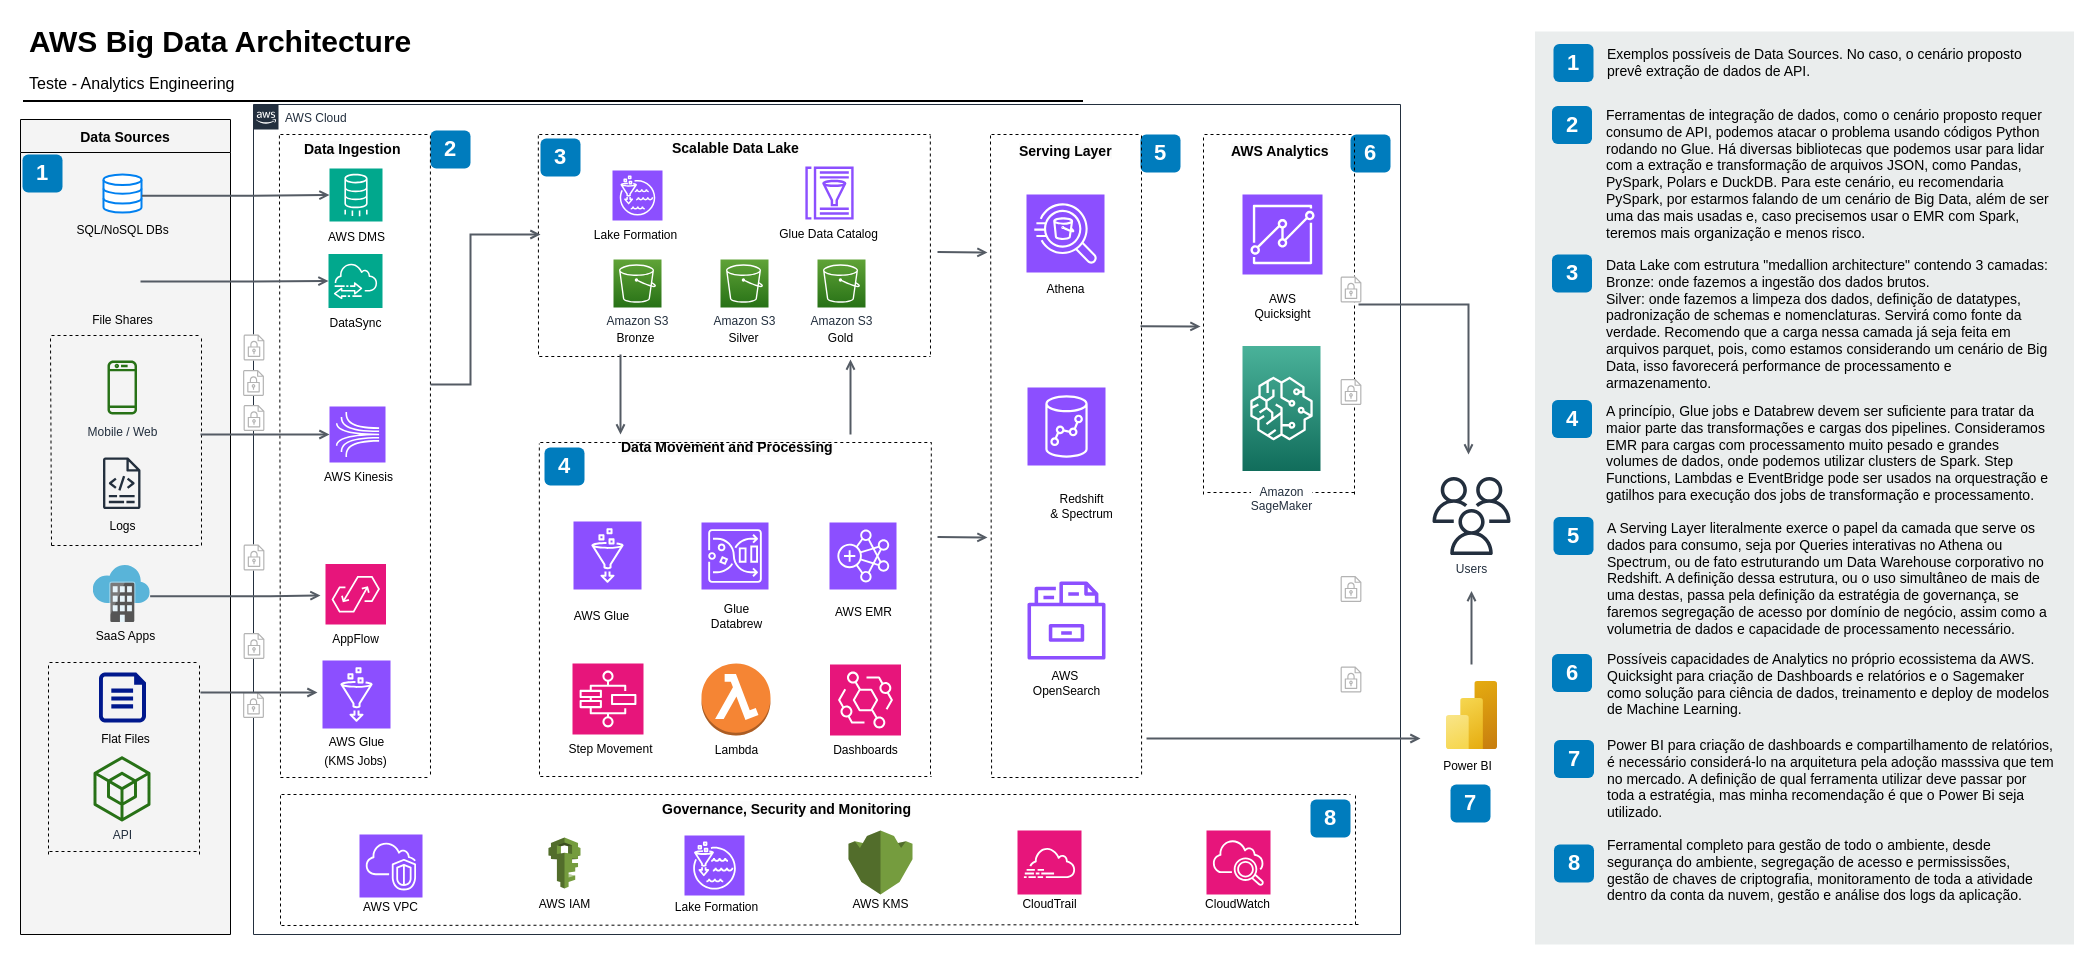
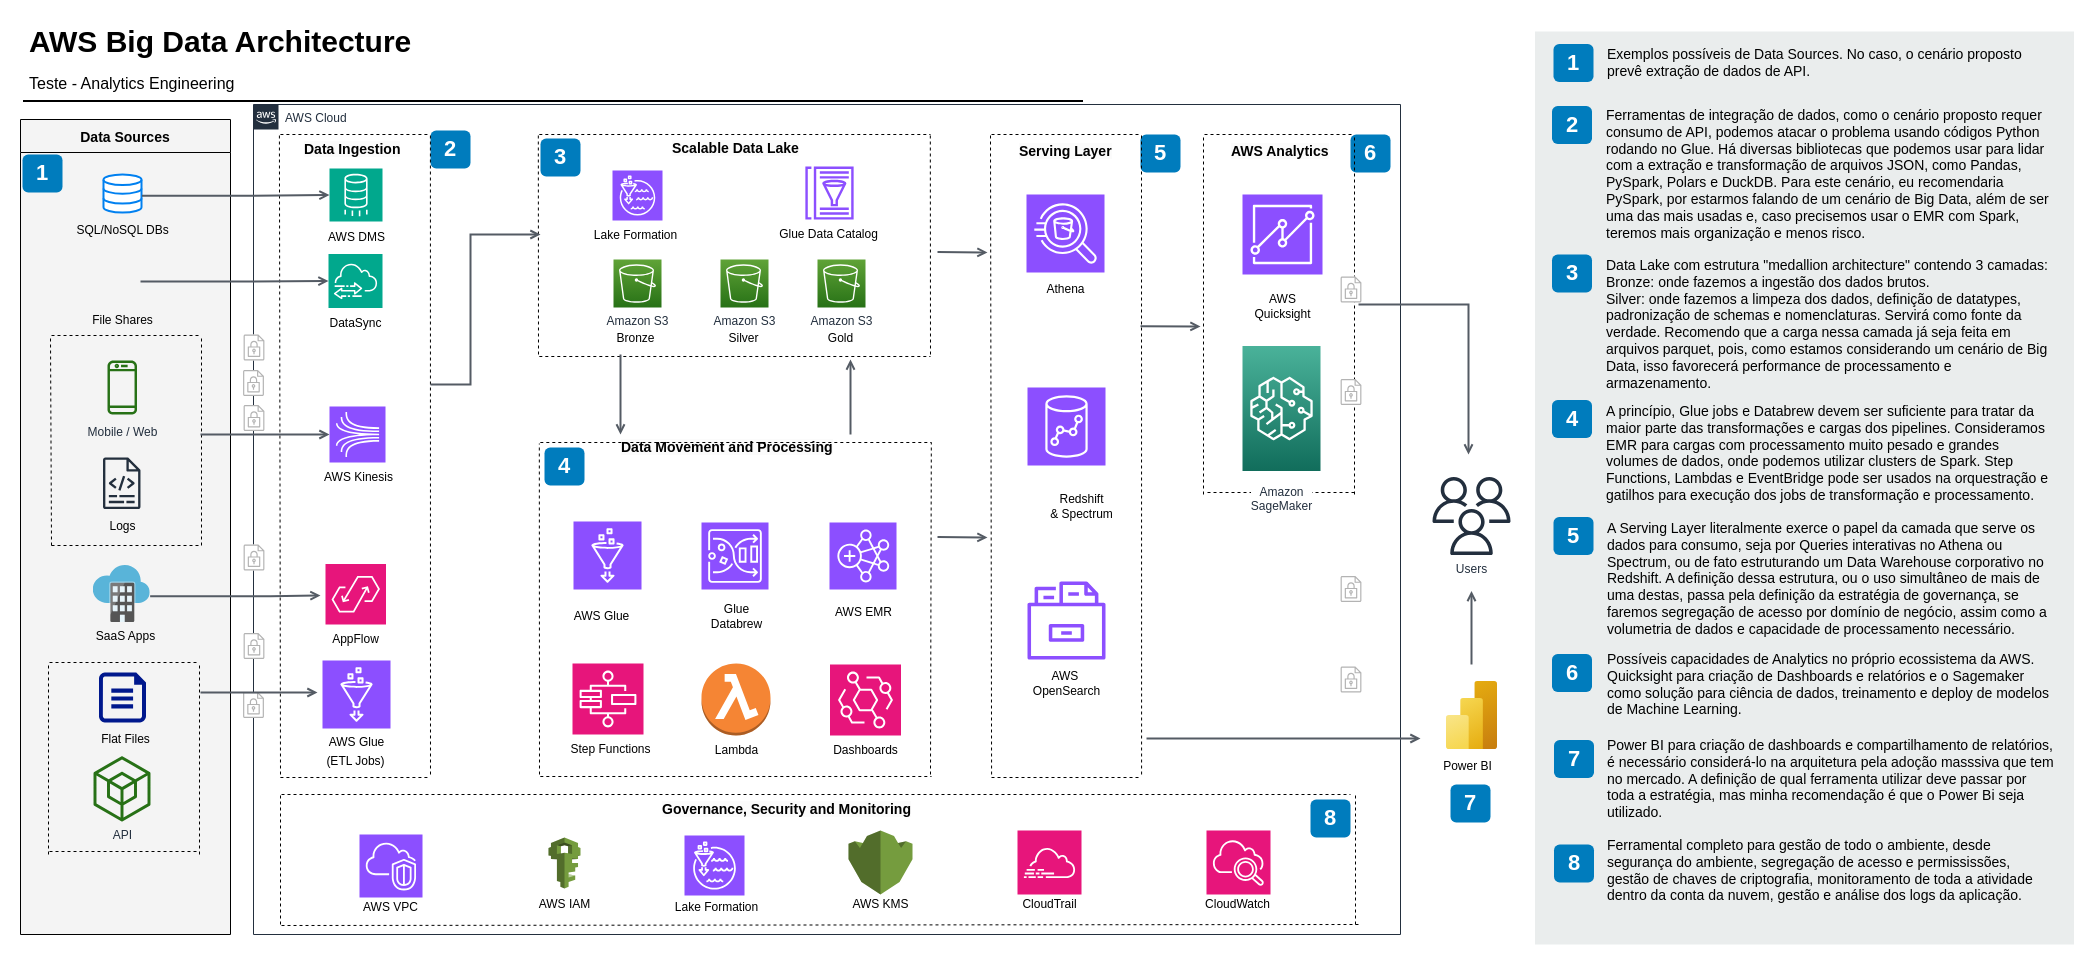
node "Step Movement": label "Step Movement" -> "Step Functions"
node "(KMS Jobs)": label "(KMS Jobs)" -> "(ETL Jobs)"
